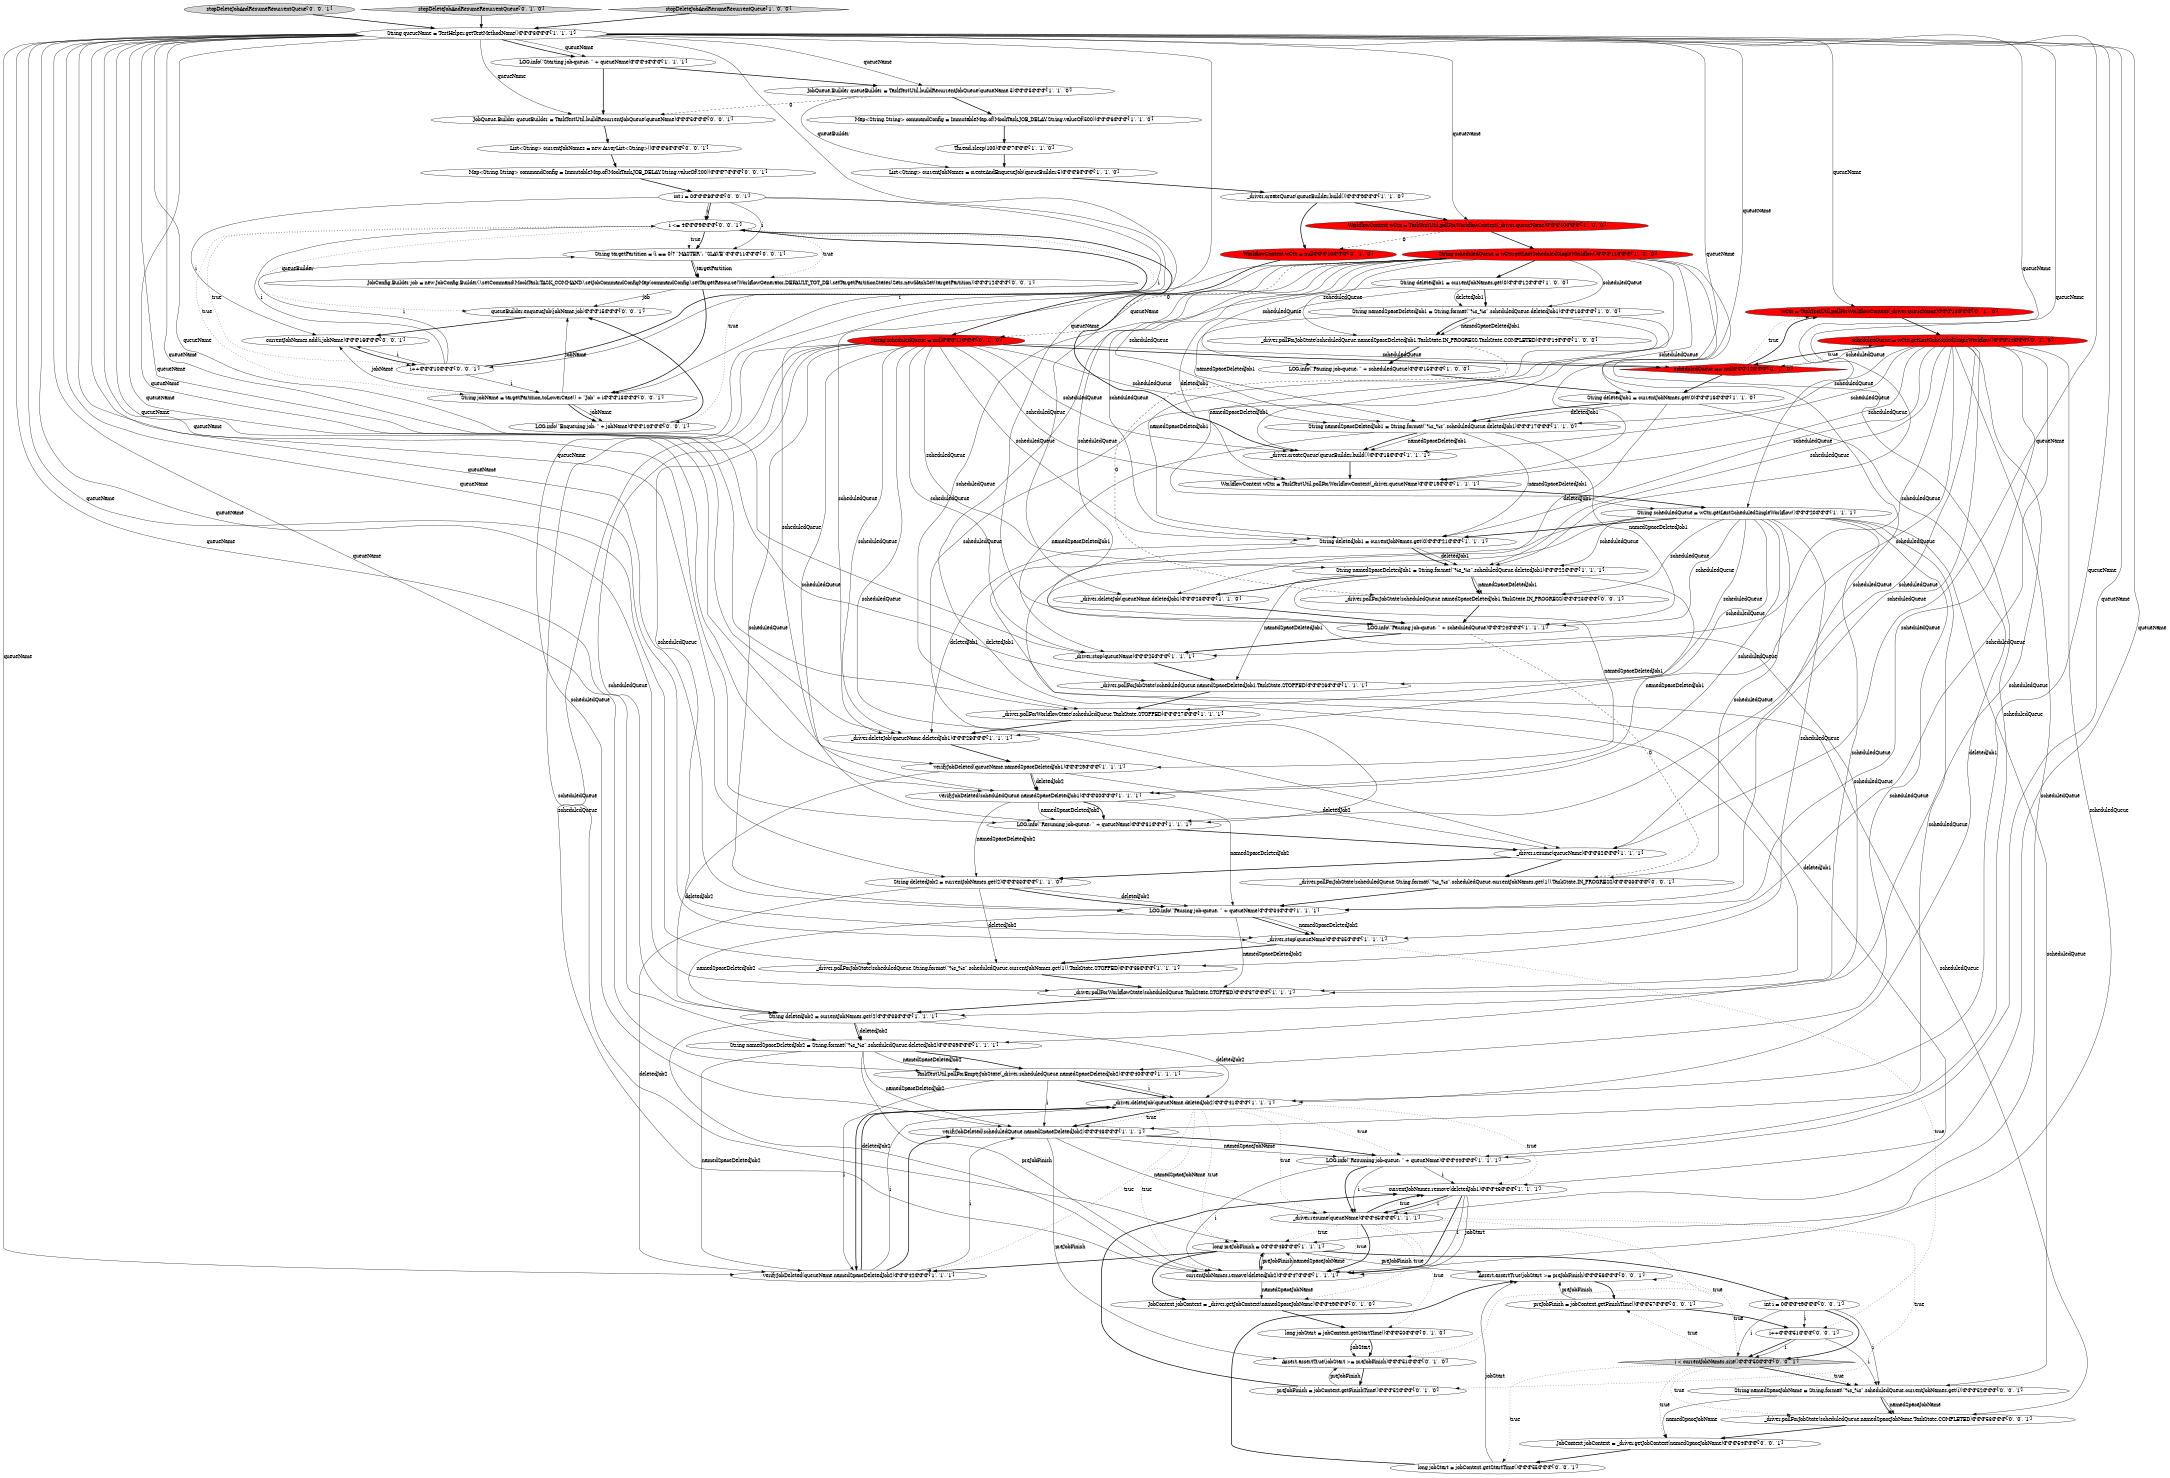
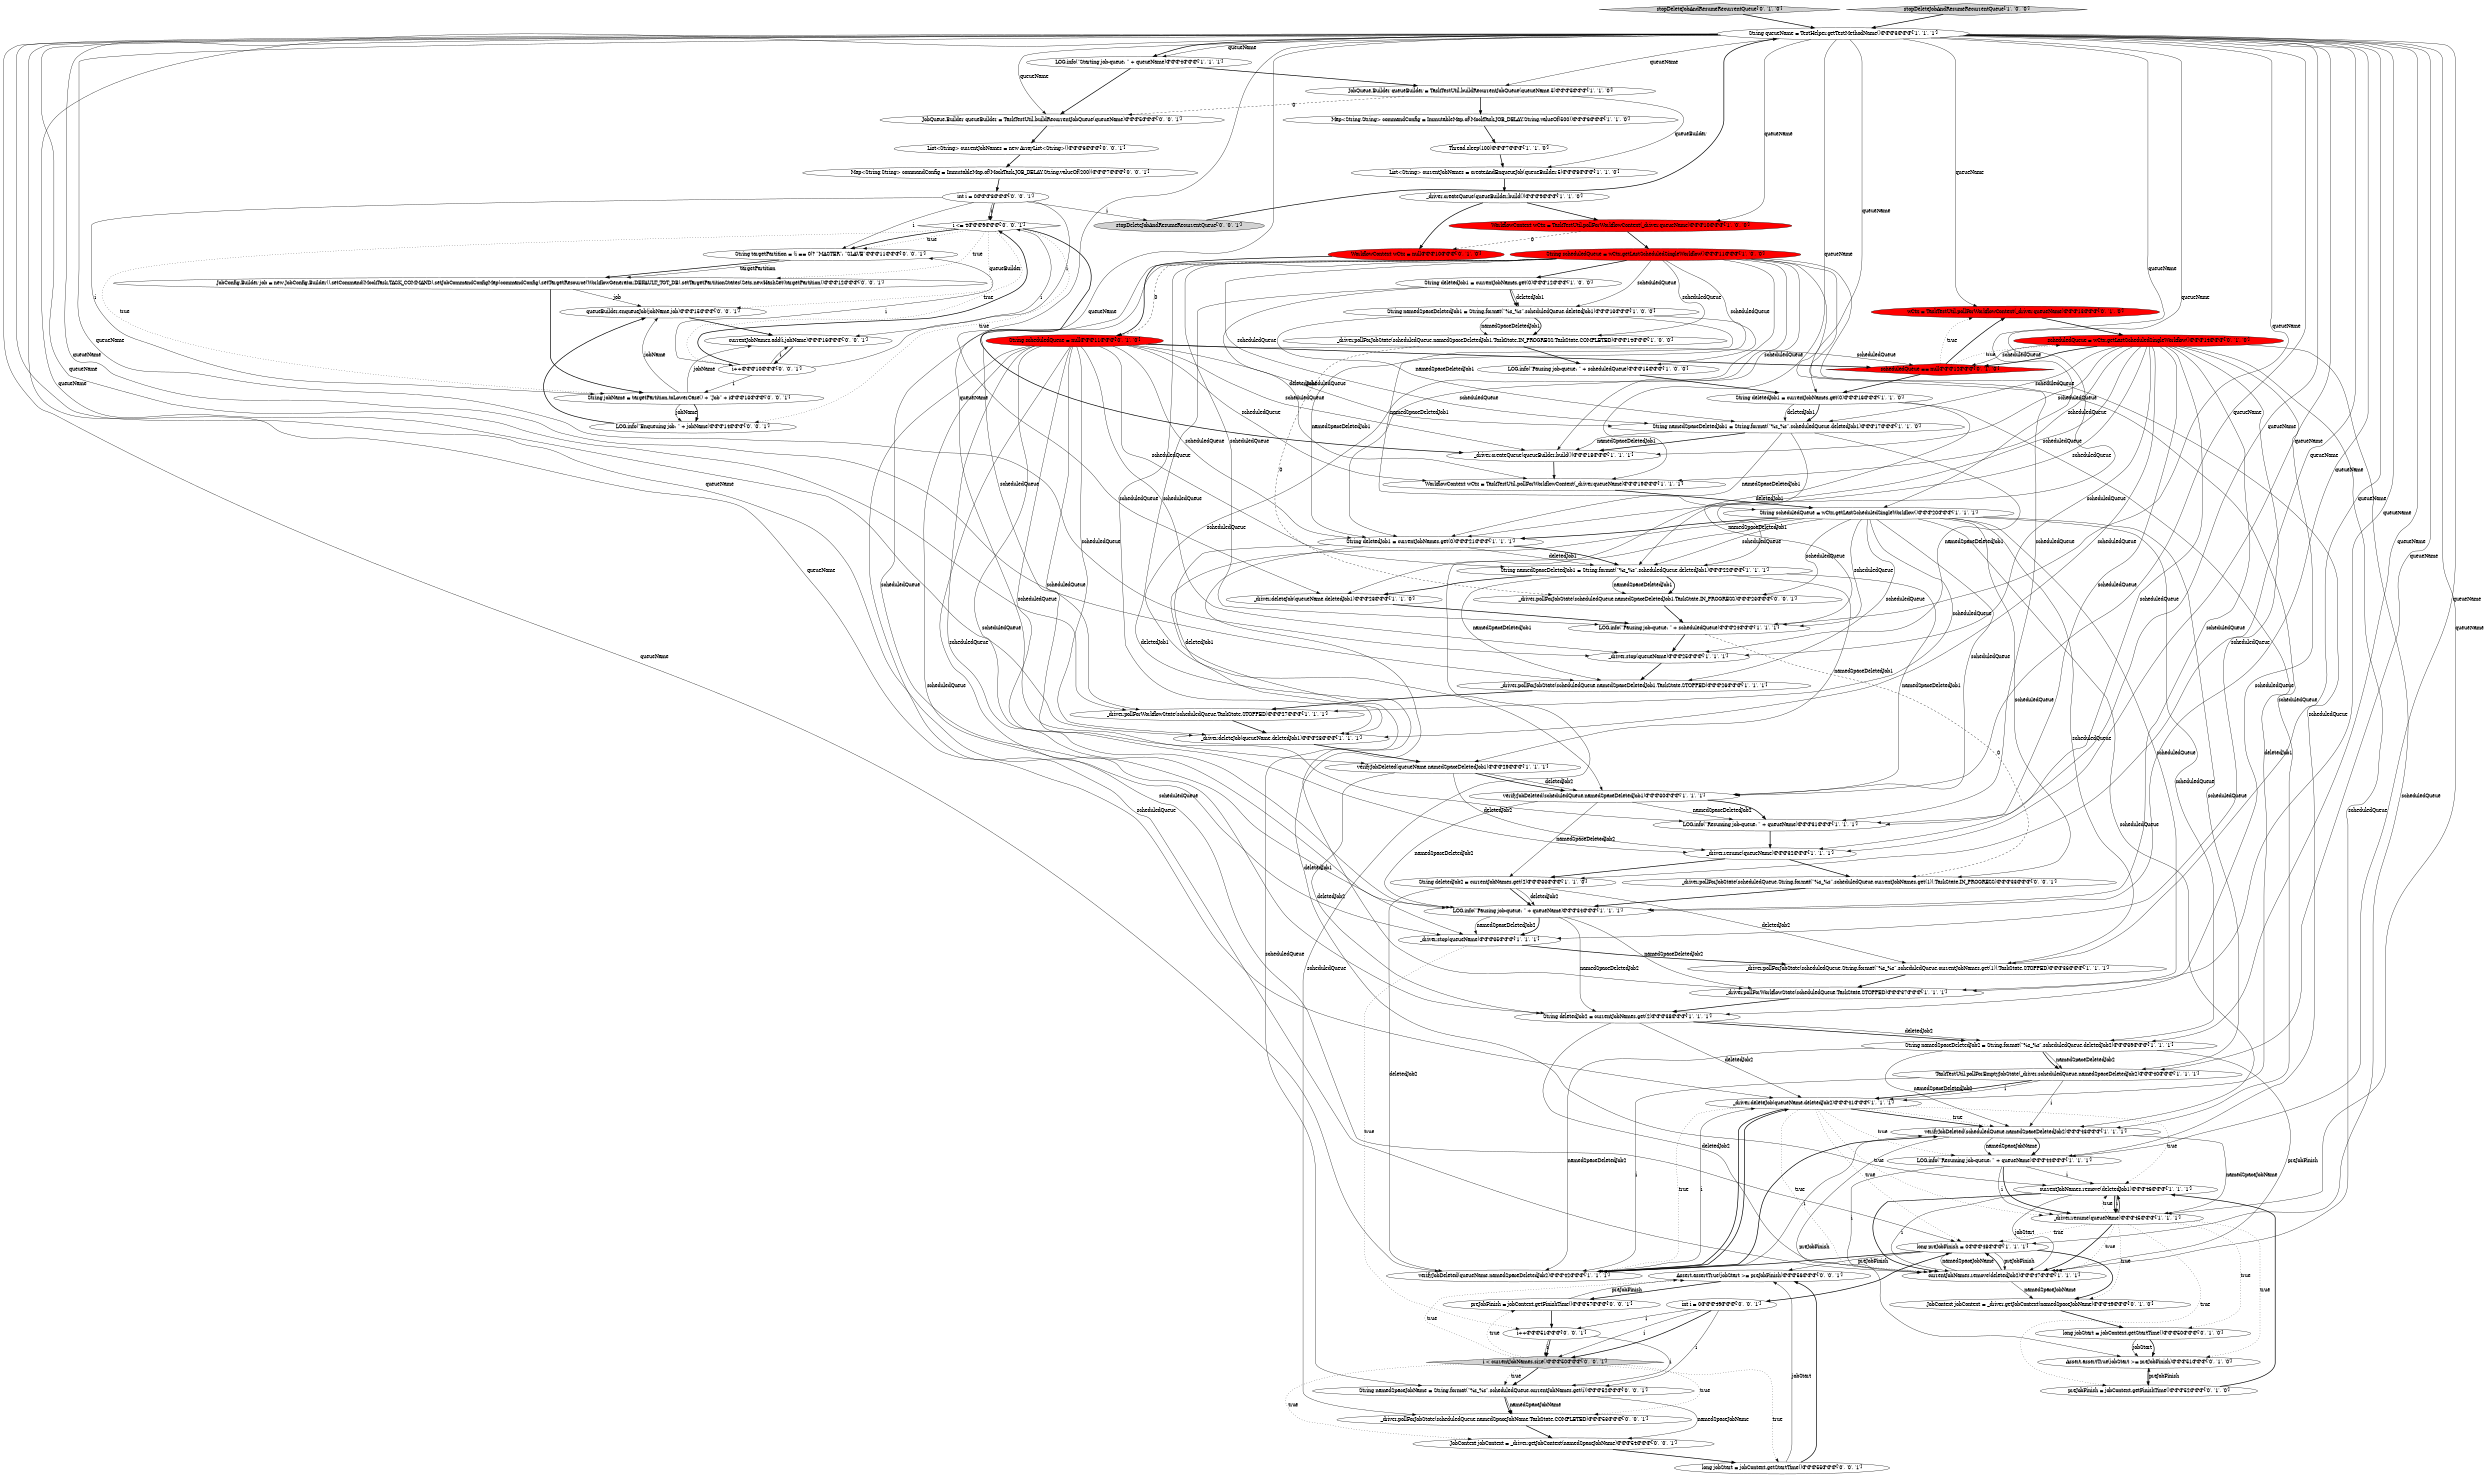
node "i <= 4@@@9@@@['0', '0', '1']": shape ellipse -> diamond
edge "int i = 0@@@8@@@['0', '0', '1']" -> "i++@@@10@@@['0', '0', '1']": now "int i = 0@@@8@@@['0', '0', '1']" -> "stopDeleteJobAndResumeRecurrentQueue['0', '0', '1']"
